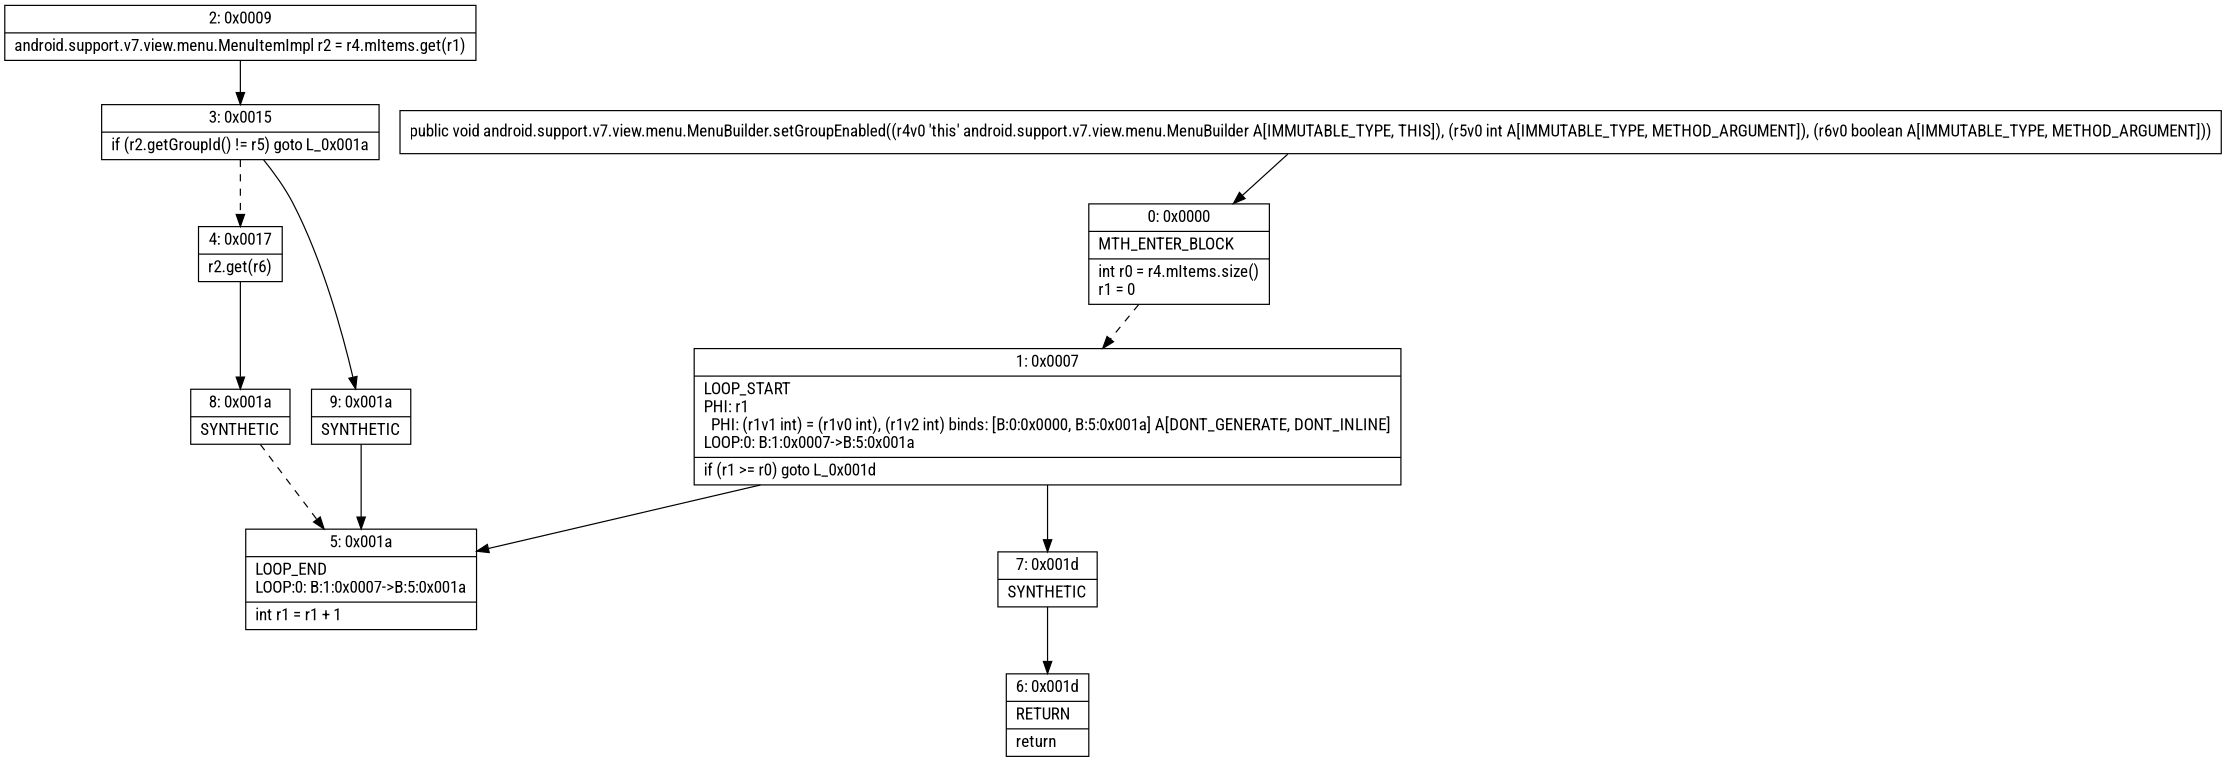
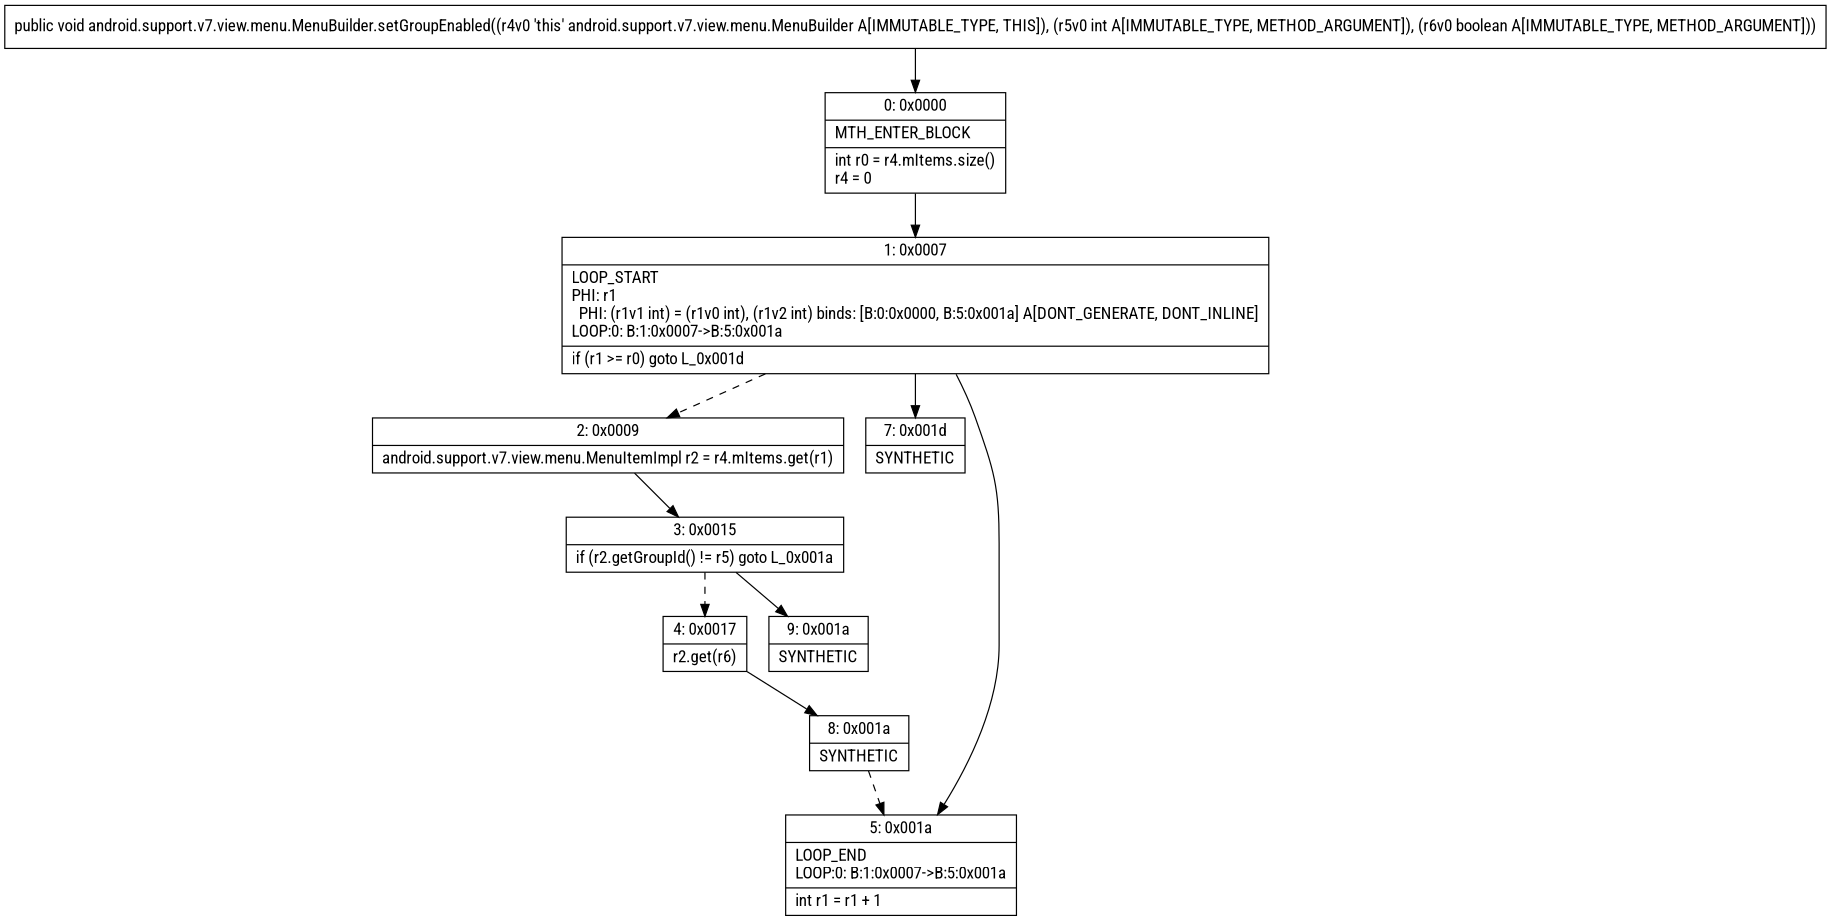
node "0: 0x0000": text "r1 = 0" -> "r4 = 0"
edge "0: 0x0000" -> "1: 0x0007": style dashed -> solid
edge "1: 0x0007" -> "2: 0x0009": added
edge "9: 0x001a" -> "5: 0x001a": removed
node "6: 0x001d": removed
